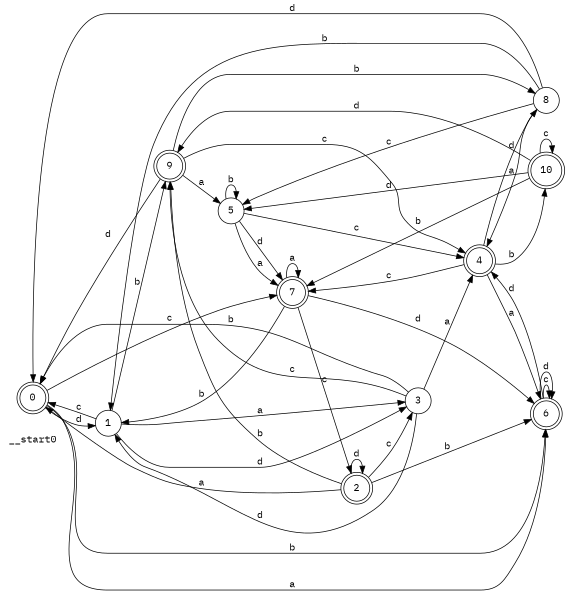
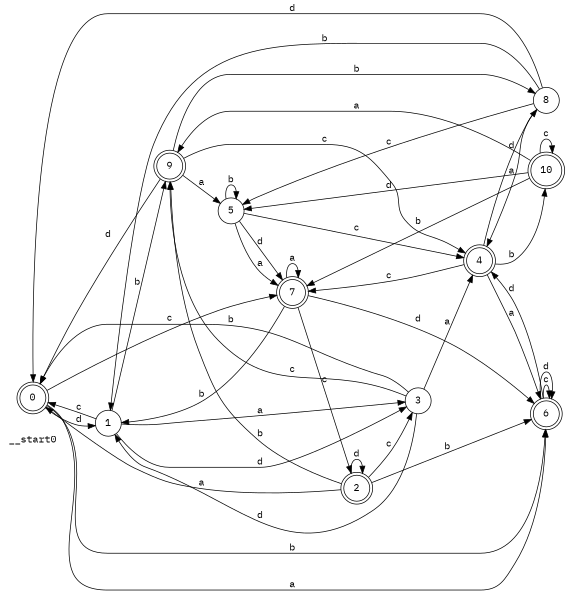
edge "10" -> "9": label "d" -> "a"
